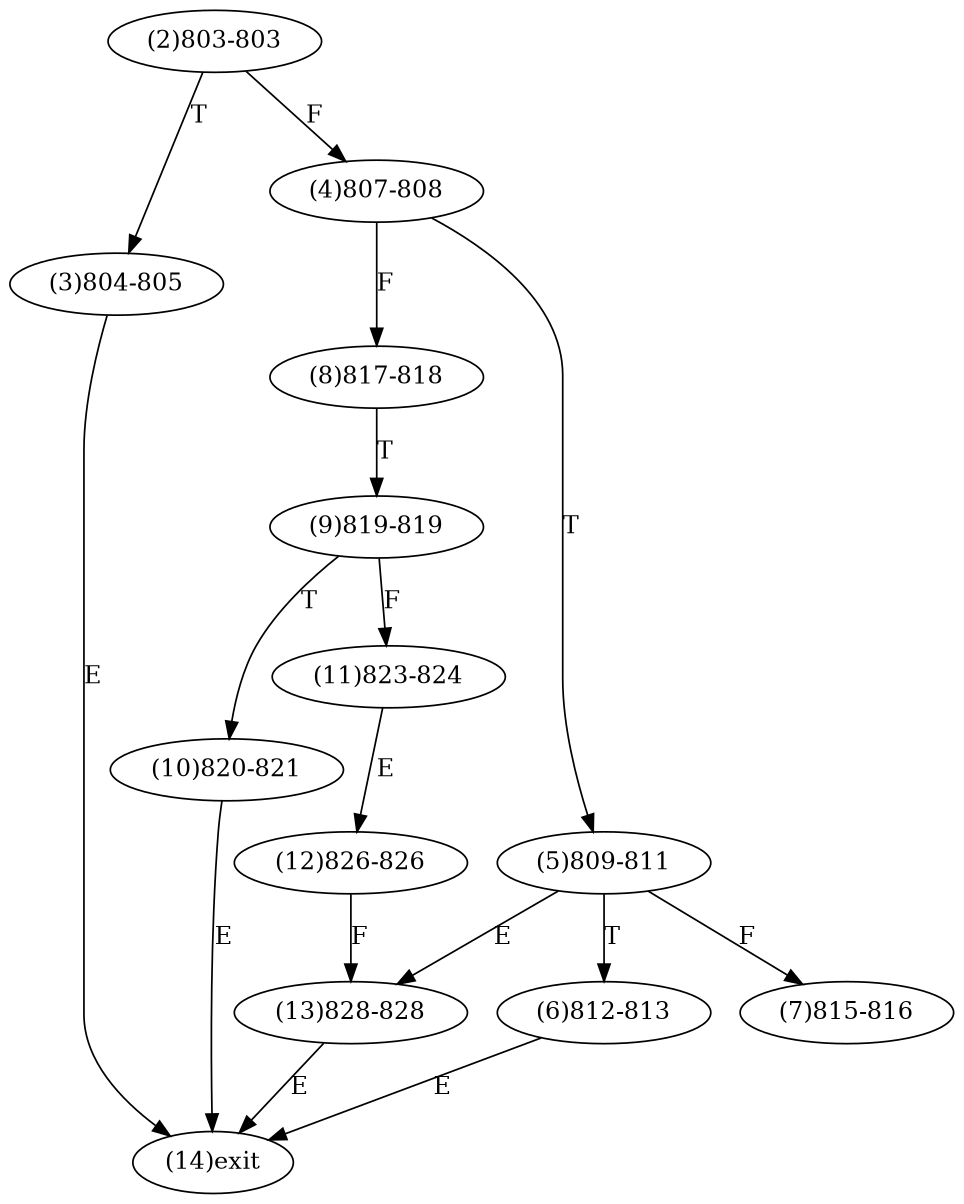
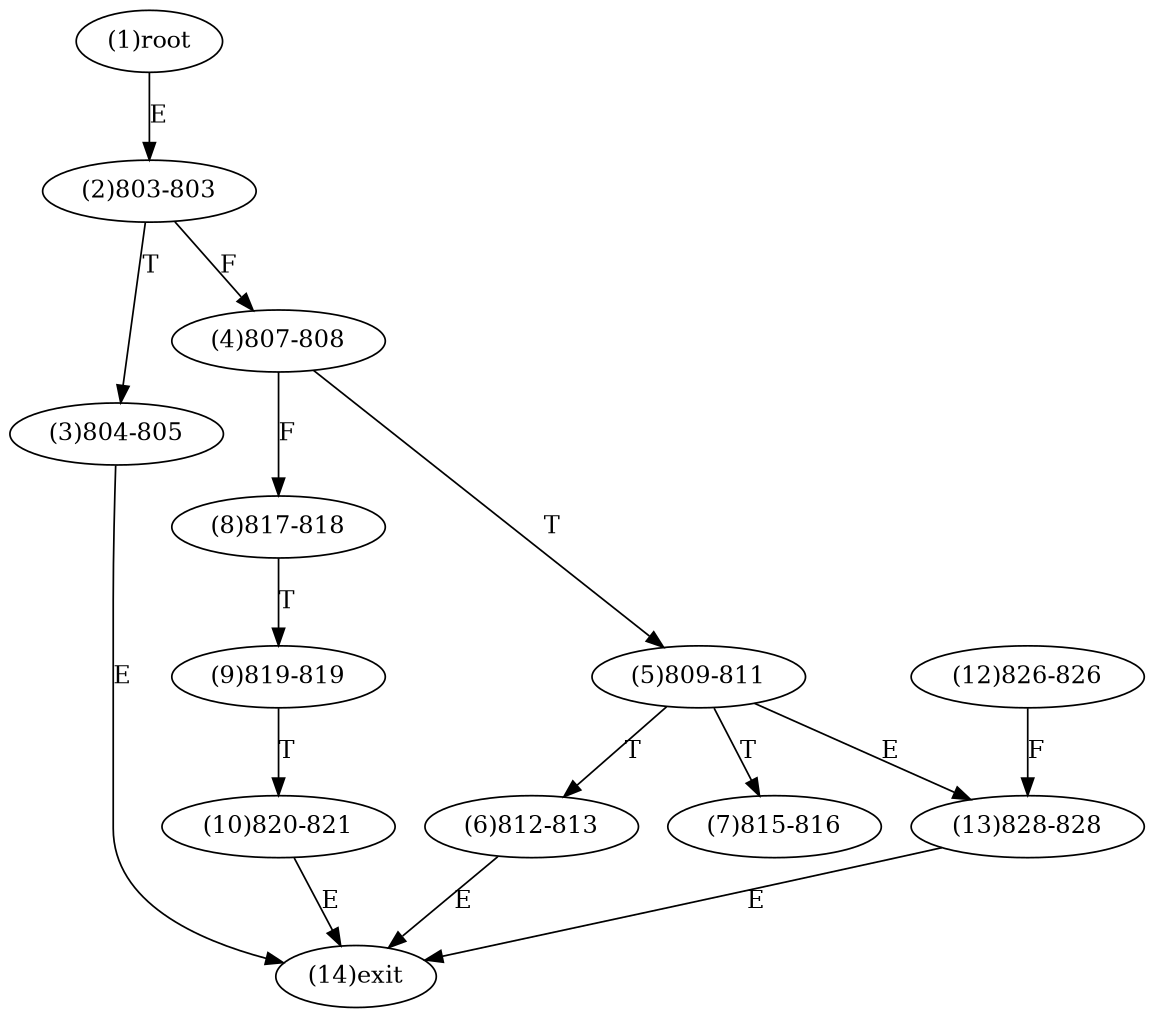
node "(1)root": added
node "(11)823-824": removed
edge "(5)809-811" -> "(7)815-816": label "F" -> "T"
